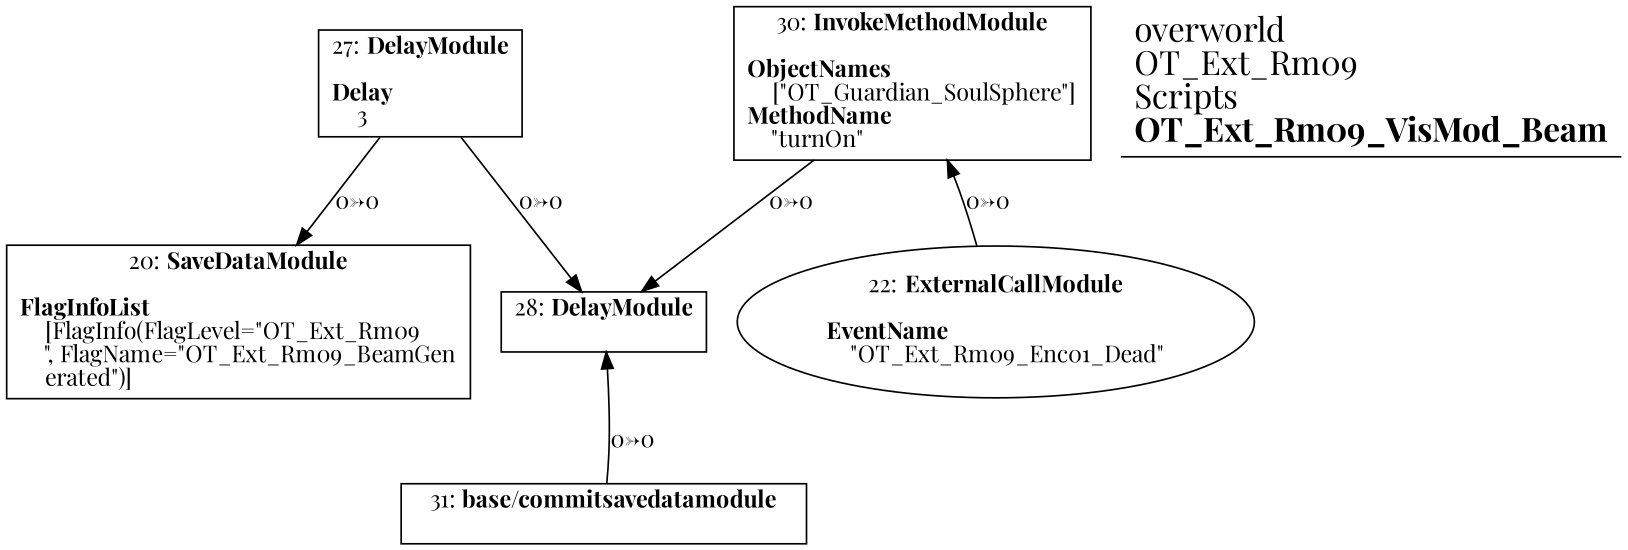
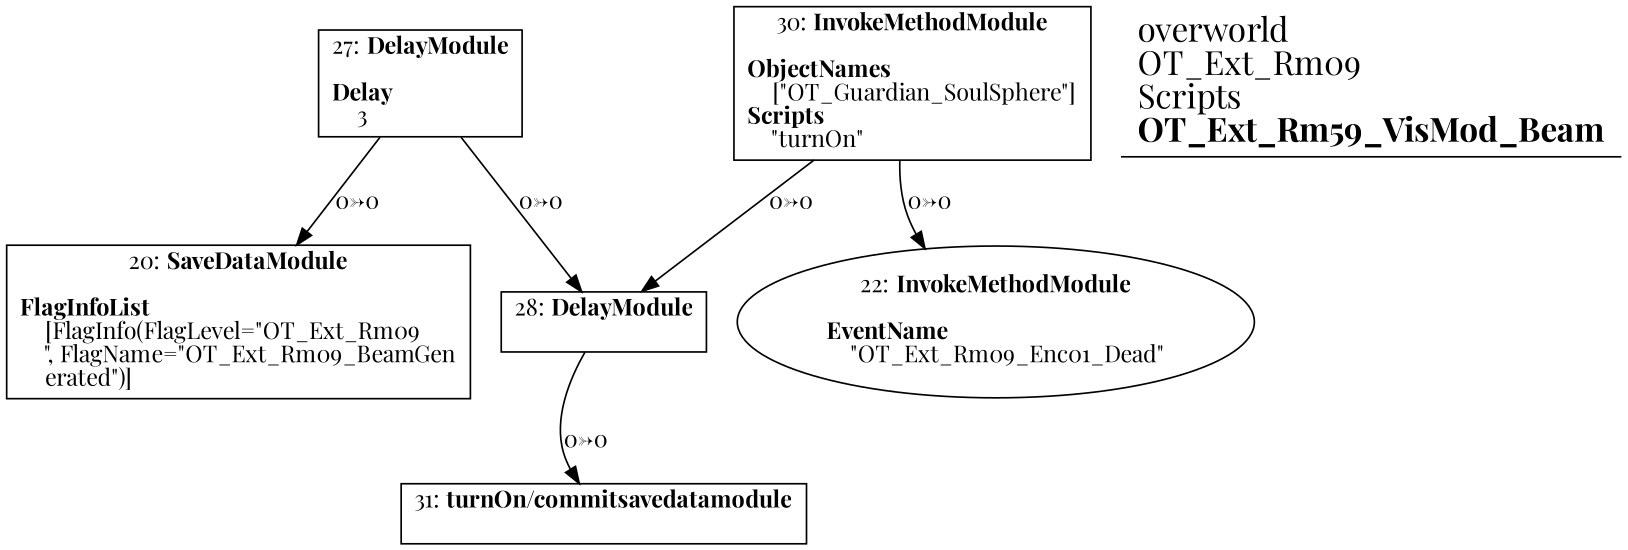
node "30:": text "MethodName" -> "Scripts"
node "overworld": text "OT_Ext_Rm09_VisMod_Beam" -> "OT_Ext_Rm59_VisMod_Beam"
edge "22:" -> "30:": reversed
node "22:": text "ExternalCallModule" -> "InvokeMethodModule"
edge "31:" -> "28:": reversed
node "31:": text "base/commitsavedatamodule" -> "turnOn/commitsavedatamodule"
